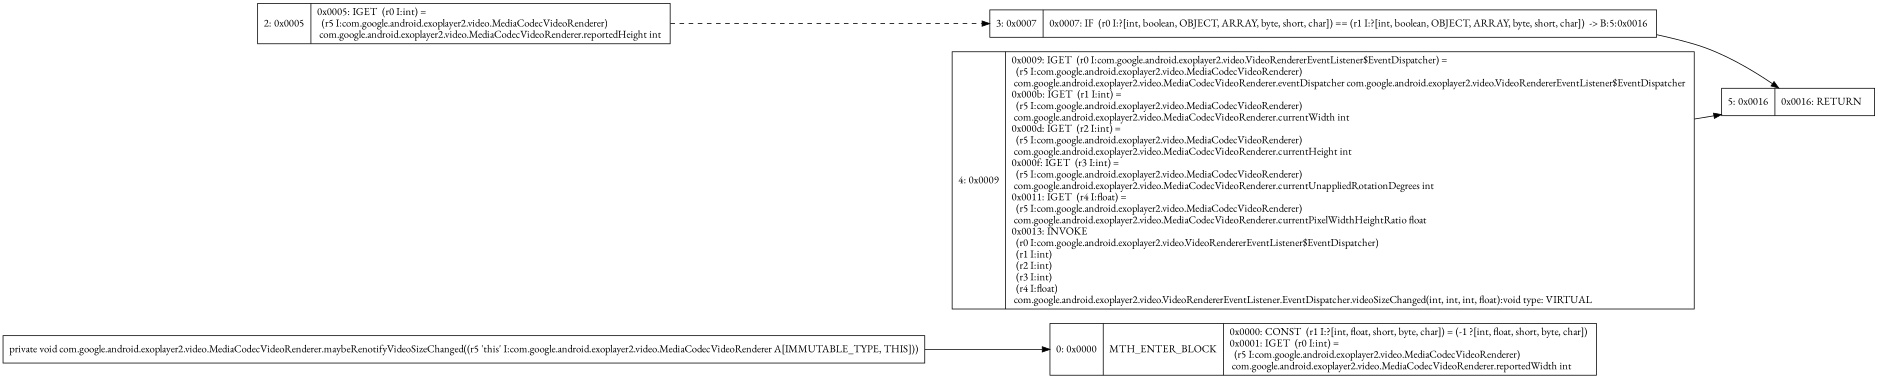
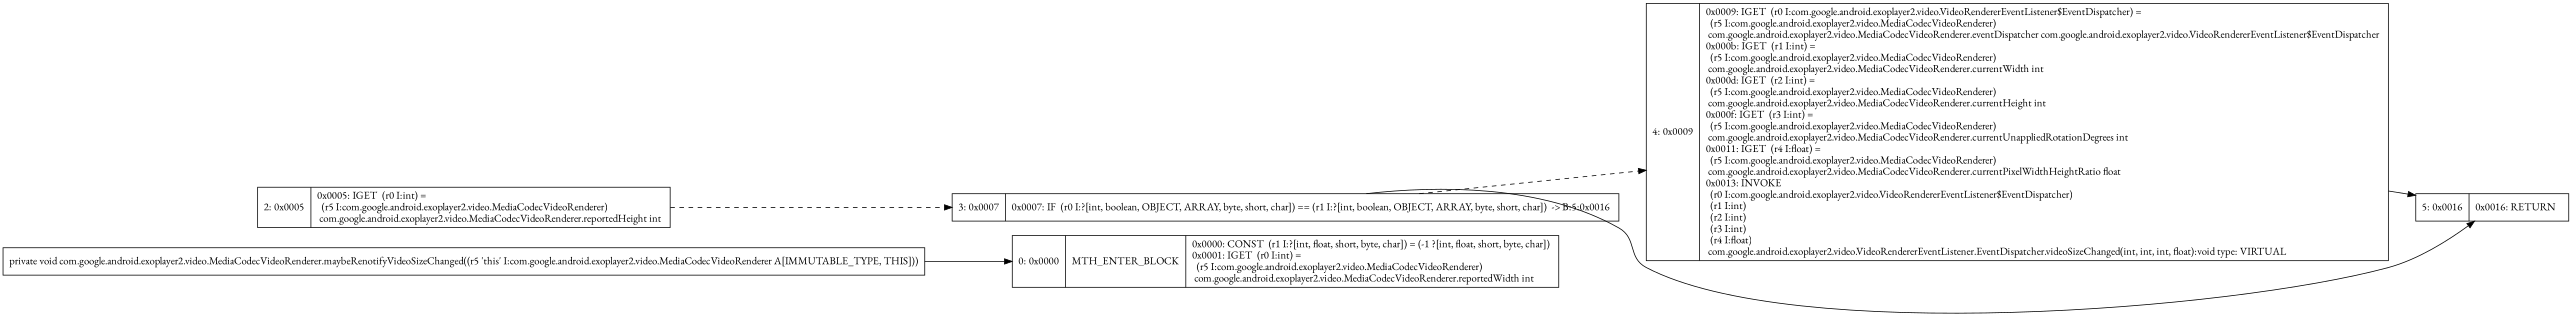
edge "3: 0x0007" -> "4: 0x0009": added
